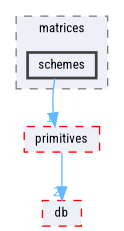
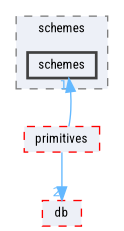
cluster "matrices": label "matrices" -> "schemes"
edge "schemes" -> "primitives": reversed
